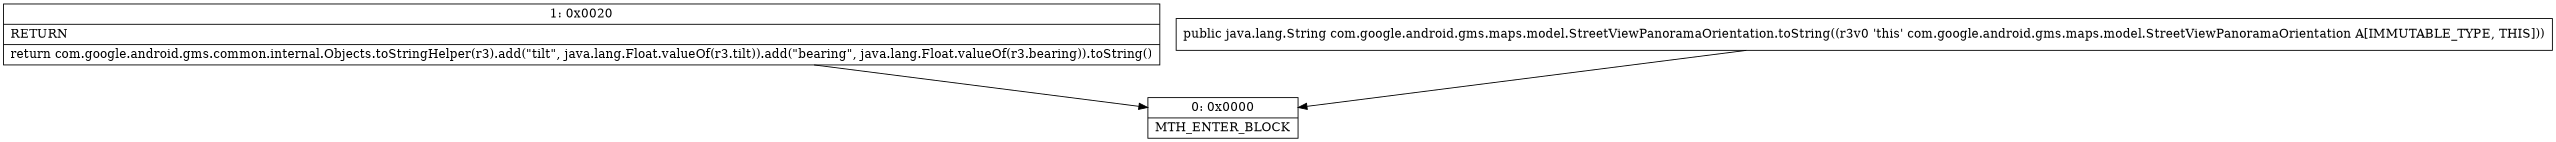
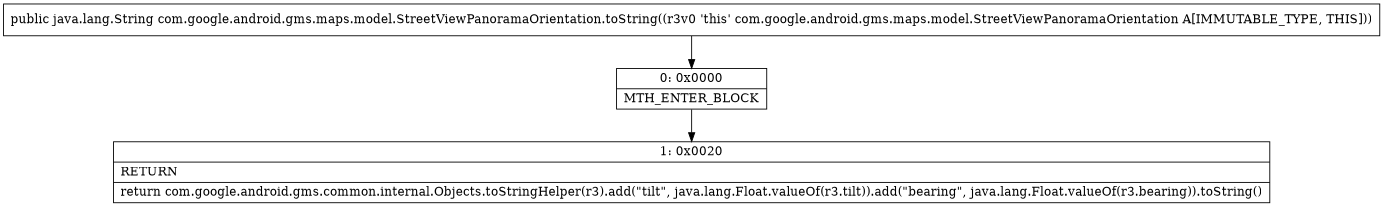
edge "1: 0x0020" -> "0: 0x0000": reversed
